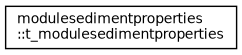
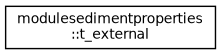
node "modulesedimentproperties ::t_modulesedimentproperties": label "modulesedimentproperties ::t_modulesedimentproperties" -> "modulesedimentproperties ::t_external"
